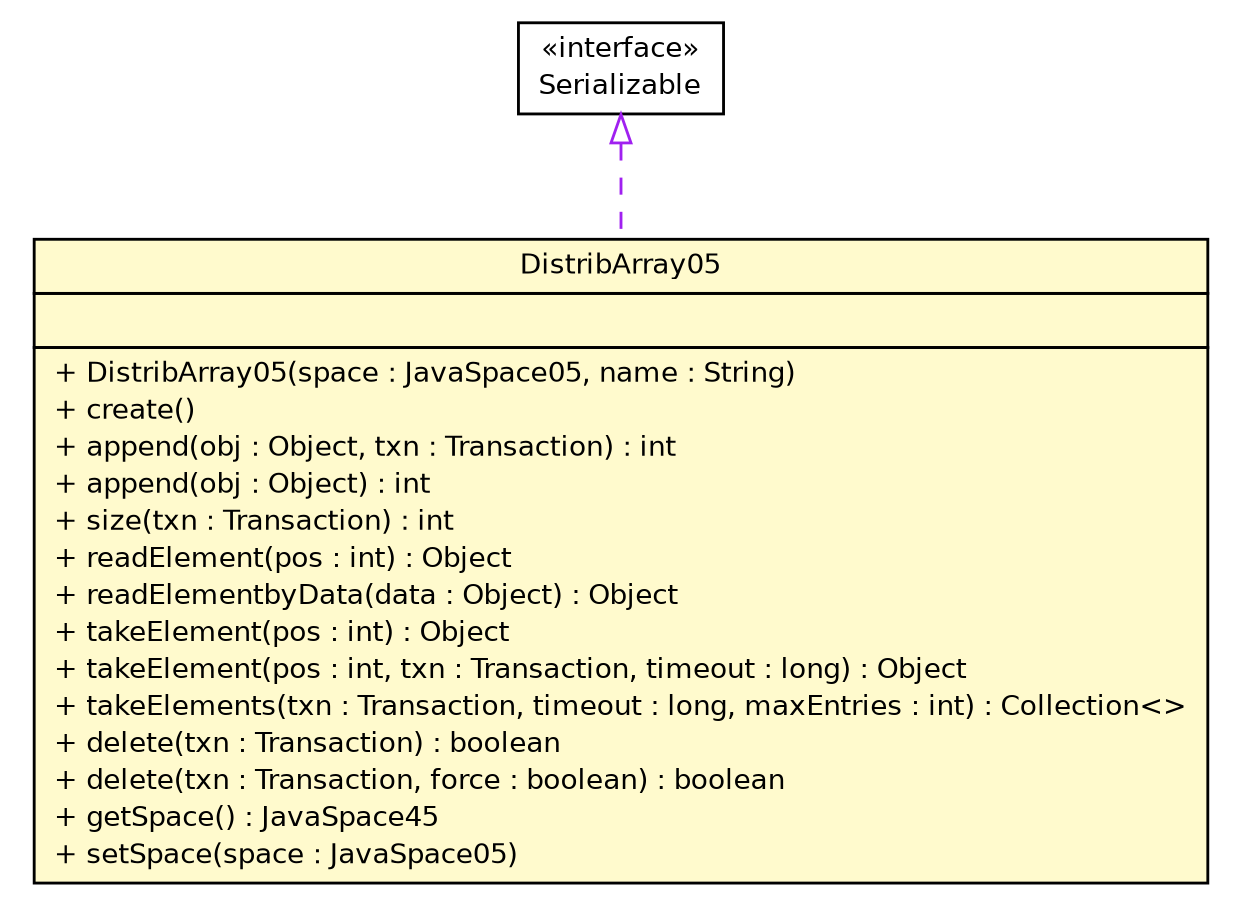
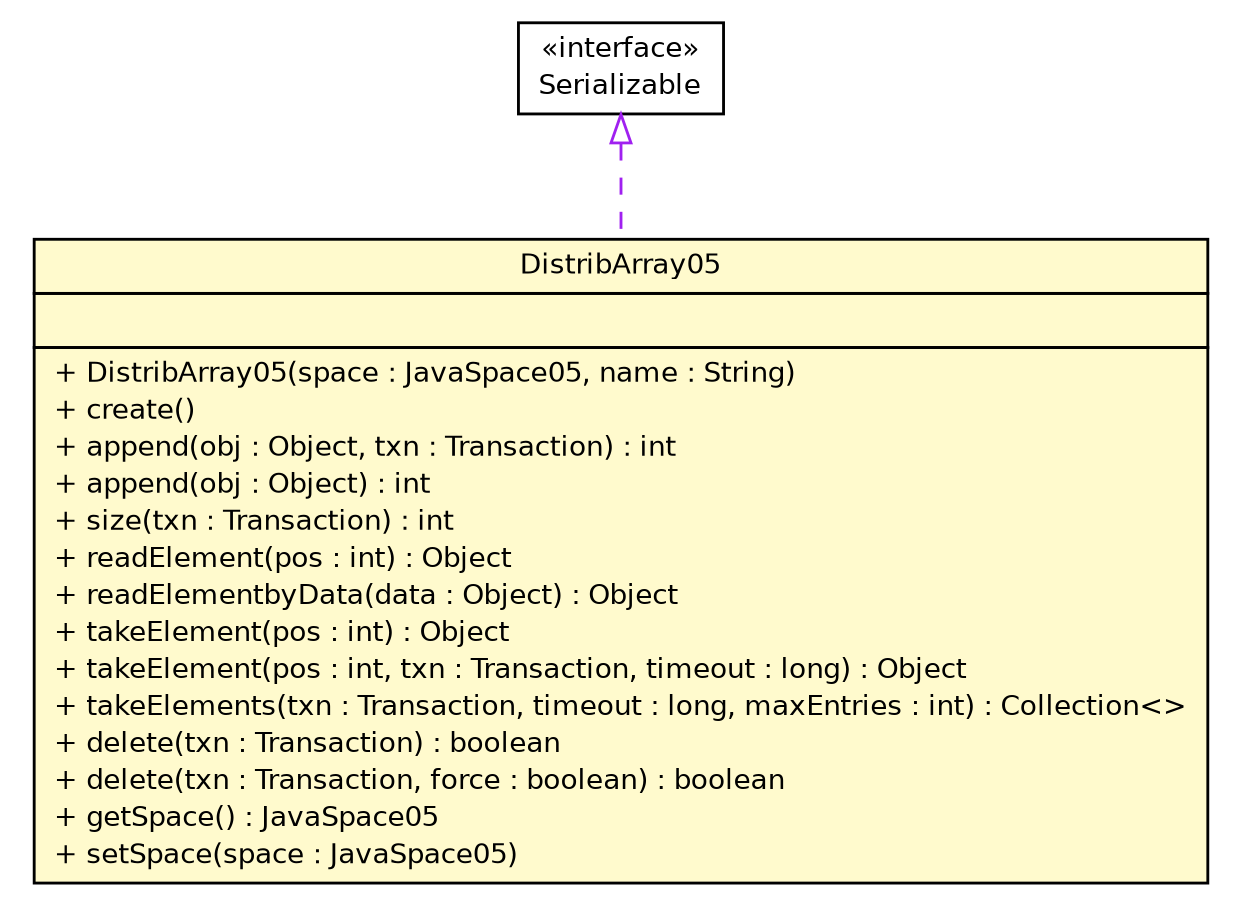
node "DistribArray05": text "+ getSpace() : JavaSpace45" -> "+ getSpace() : JavaSpace05"
